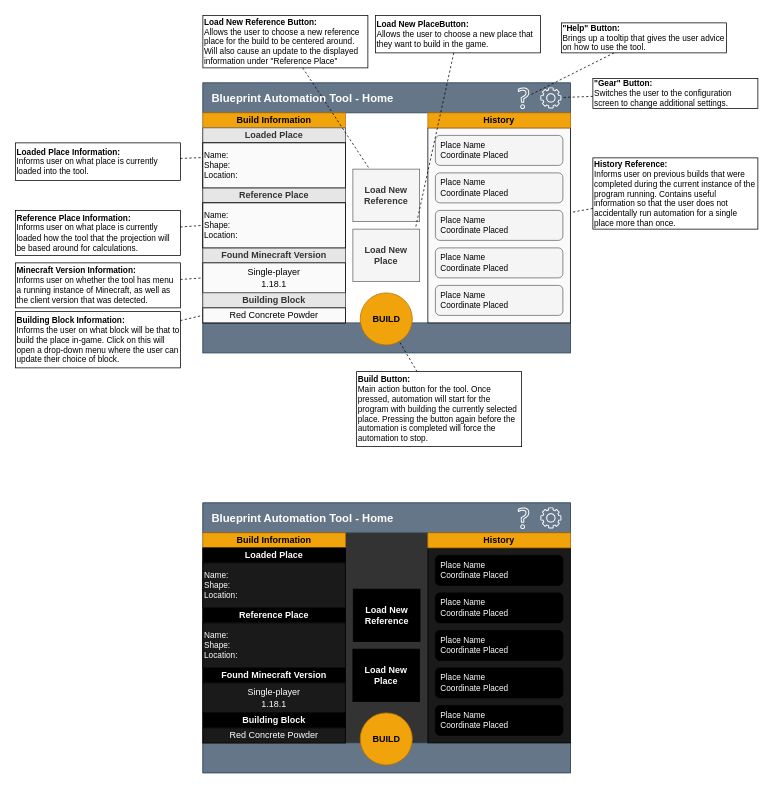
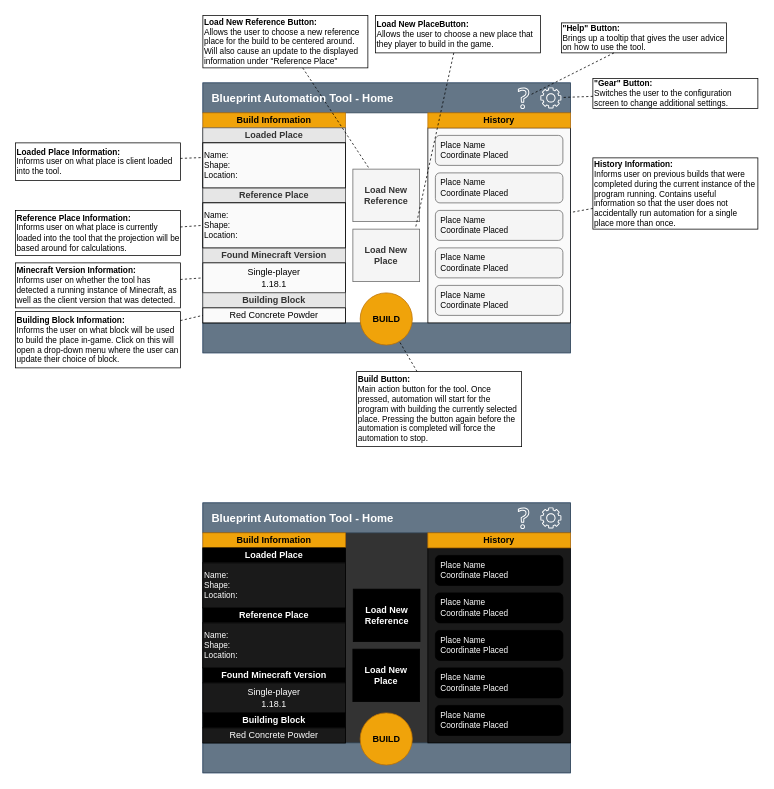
node "Load New PlaceButton: Allows the user to choose a new place that they want to build in the game.": label "Load New PlaceButton: Allows the user to choose a new place that they want to build in the game." -> "Load New PlaceButton: Allows the user to choose a new place that they player to build in the game."
node "Loaded Place Information: Informs user on what place is currently loaded into the tool.": label "Loaded Place Information: Informs user on what place is currently loaded into the tool." -> "Loaded Place Information: Informs user on what place is client loaded into the tool."
node "History Reference: Informs user on previous builds that were completed during the current instance of the program running. Contains useful information so that the user does not accidentally run automation for a single place more than once.": label "History Reference: Informs user on previous builds that were completed during the current instance of the program running. Contains useful information so that the user does not accidentally run automation for a single place more than once." -> "History Information: Informs user on previous builds that were completed during the current instance of the program running. Contains useful information so that the user does not accidentally run automation for a single place more than once."
node "Reference Place Information: Informs user on what place is currently loaded how the tool that the projection will be based around for calculations.": label "Reference Place Information: Informs user on what place is currently loaded how the tool that the projection will be based around for calculations." -> "Reference Place Information: Informs user on what place is currently loaded into the tool that the projection will be based around for calculations."
node "Minecraft Version Information: Informs user on whether the tool has menu a running instance of Minecraft, as well as the client version that was detected.": label "Minecraft Version Information: Informs user on whether the tool has menu a running instance of Minecraft, as well as the client version that was detected." -> "Minecraft Version Information: Informs user on whether the tool has detected a running instance of Minecraft, as well as the client version that was detected."
node "Building Block Information: Informs the user on what block will be that to build the place in-game. Click on this will open a drop-down menu where the user can update their choice of block.": label "Building Block Information: Informs the user on what block will be that to build the place in-game. Click on this will open a drop-down menu where the user can update their choice of block." -> "Building Block Information: Informs the user on what block will be used to build the place in-game. Click on this will open a drop-down menu where the user can update their choice of block."
